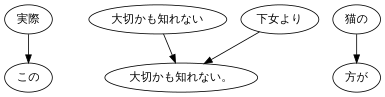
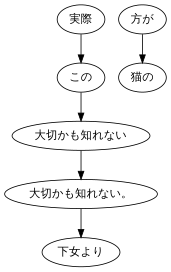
edge "猫の" -> "方が": reversed
edge "下女より" -> "大切かも知れない。": reversed
edge "この" -> "大切かも知れない": added
